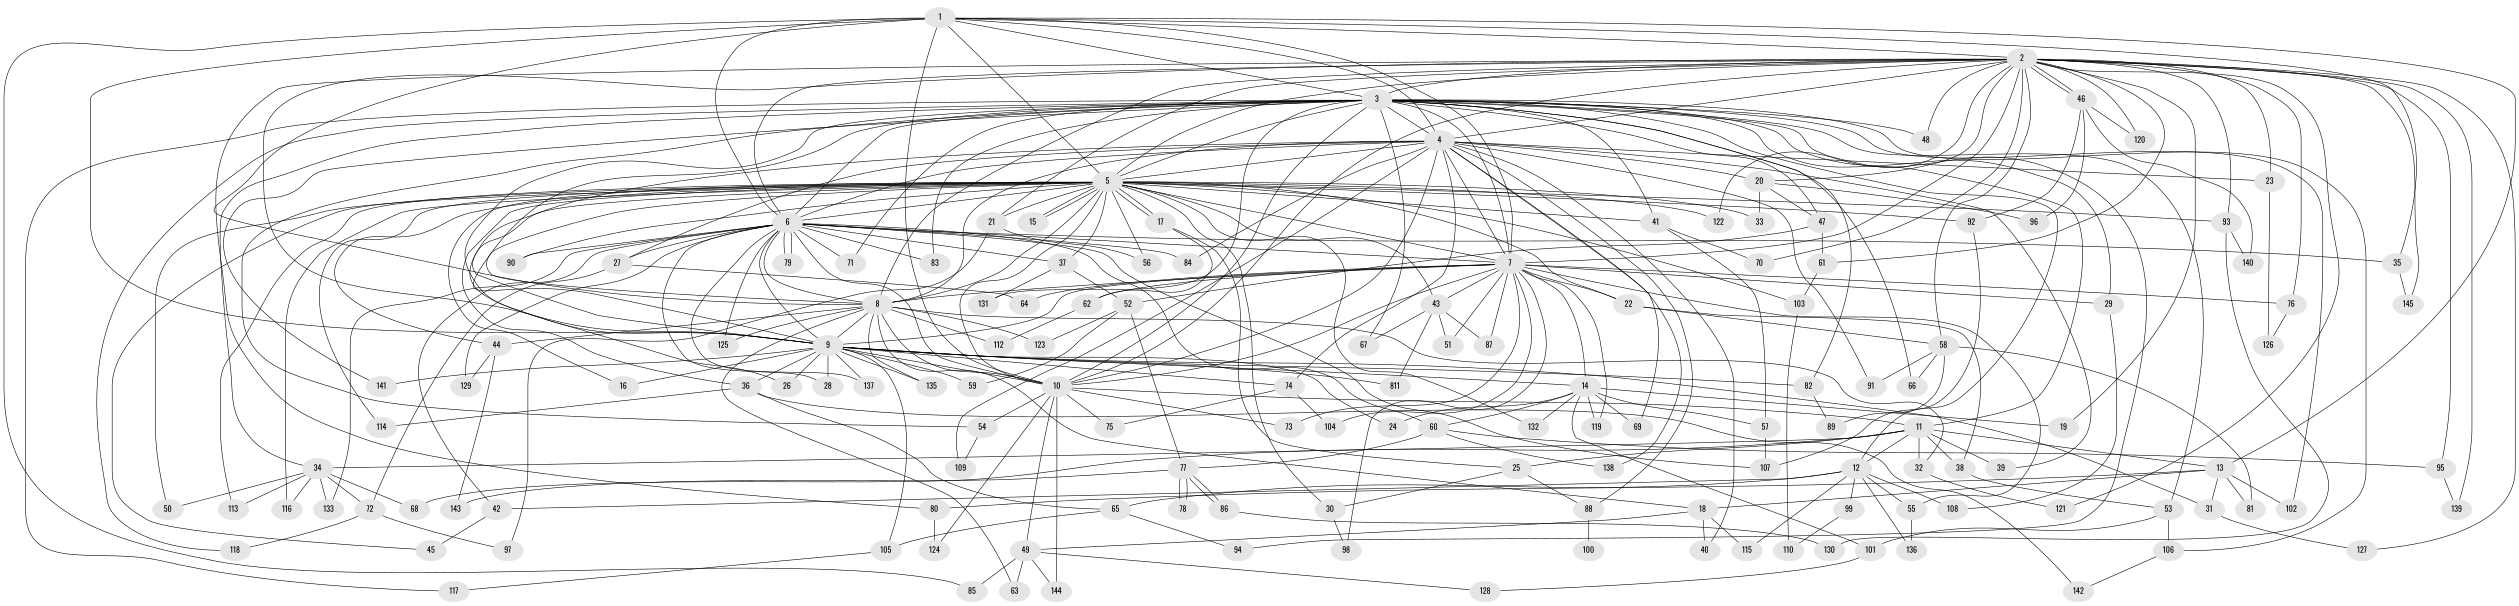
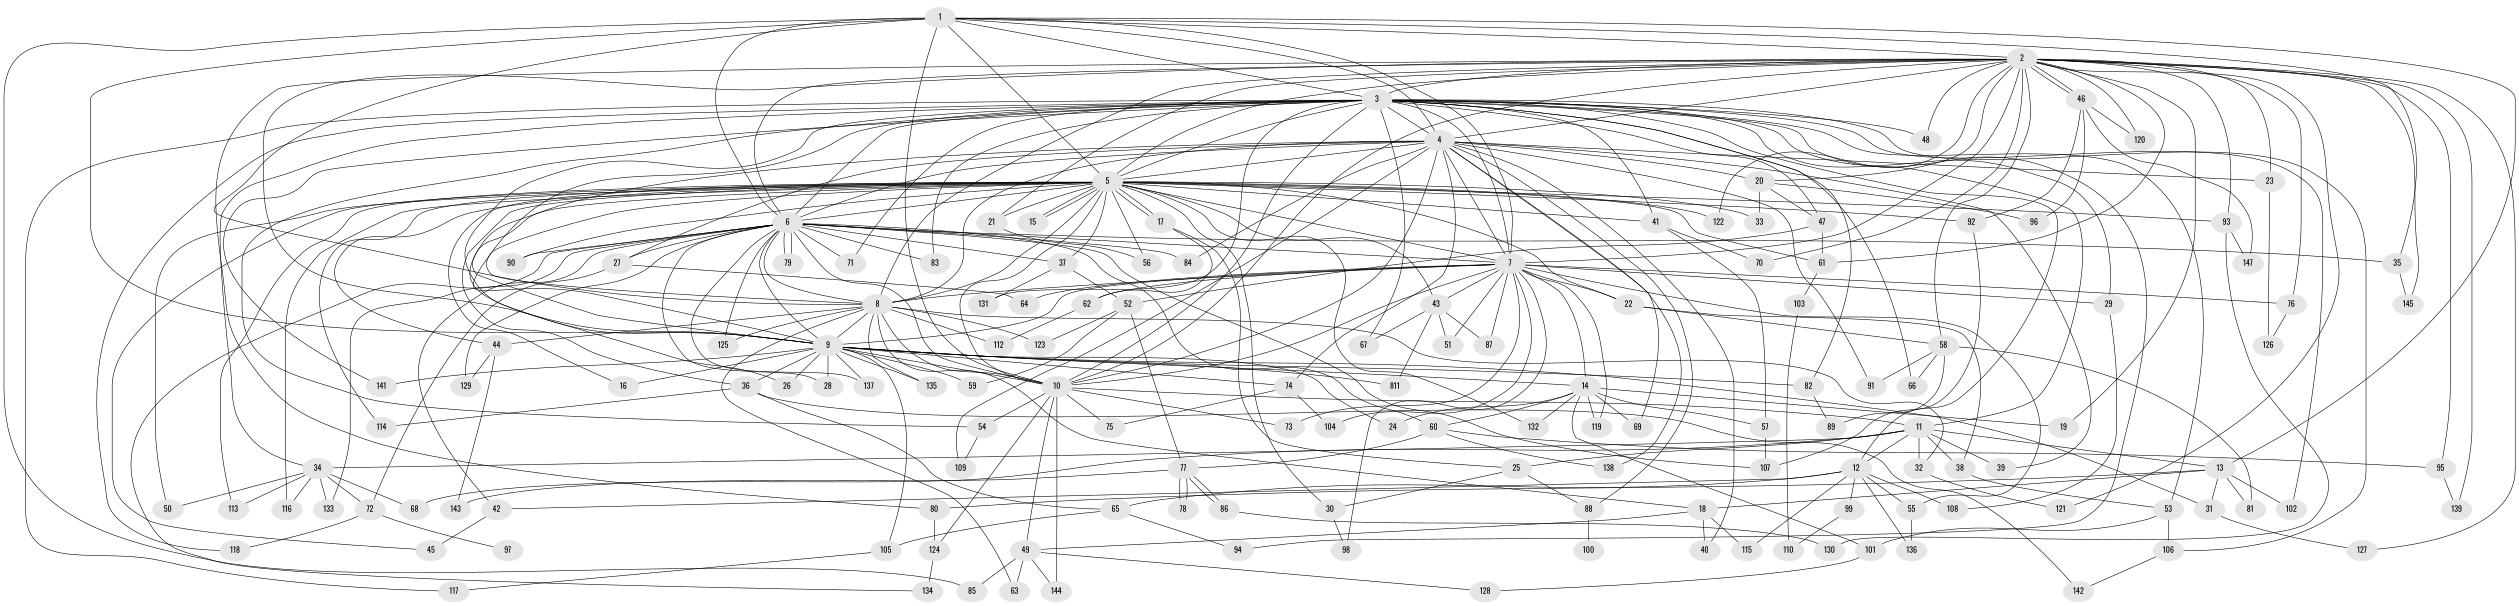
edge "5" -- "103": now "5" -- "61"
node "140": label "140" -> "147"
edge "21" -- "97": removed
node "134": added
